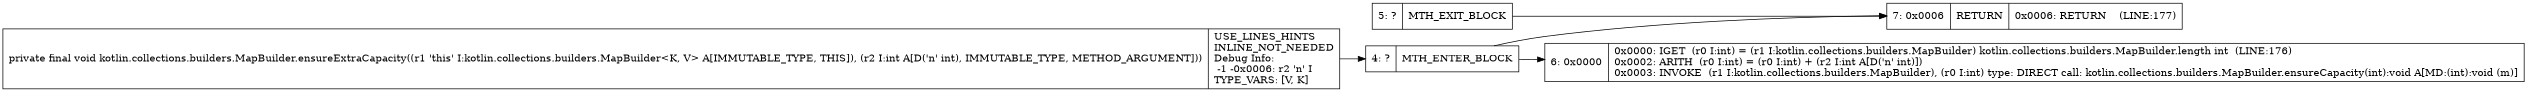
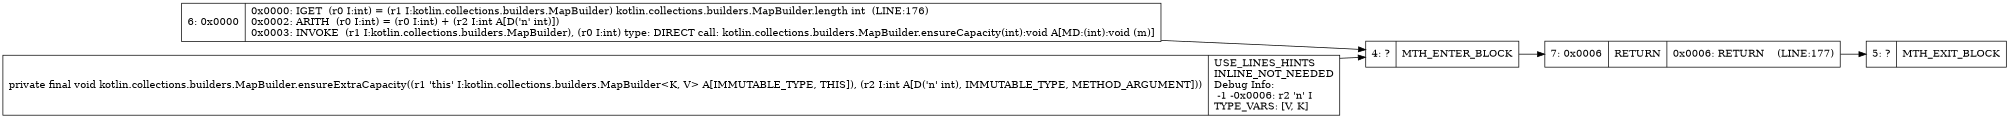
edge "5: ?" -> "7: 0x0006": reversed
edge "4: ?" -> "6: 0x0000": reversed
